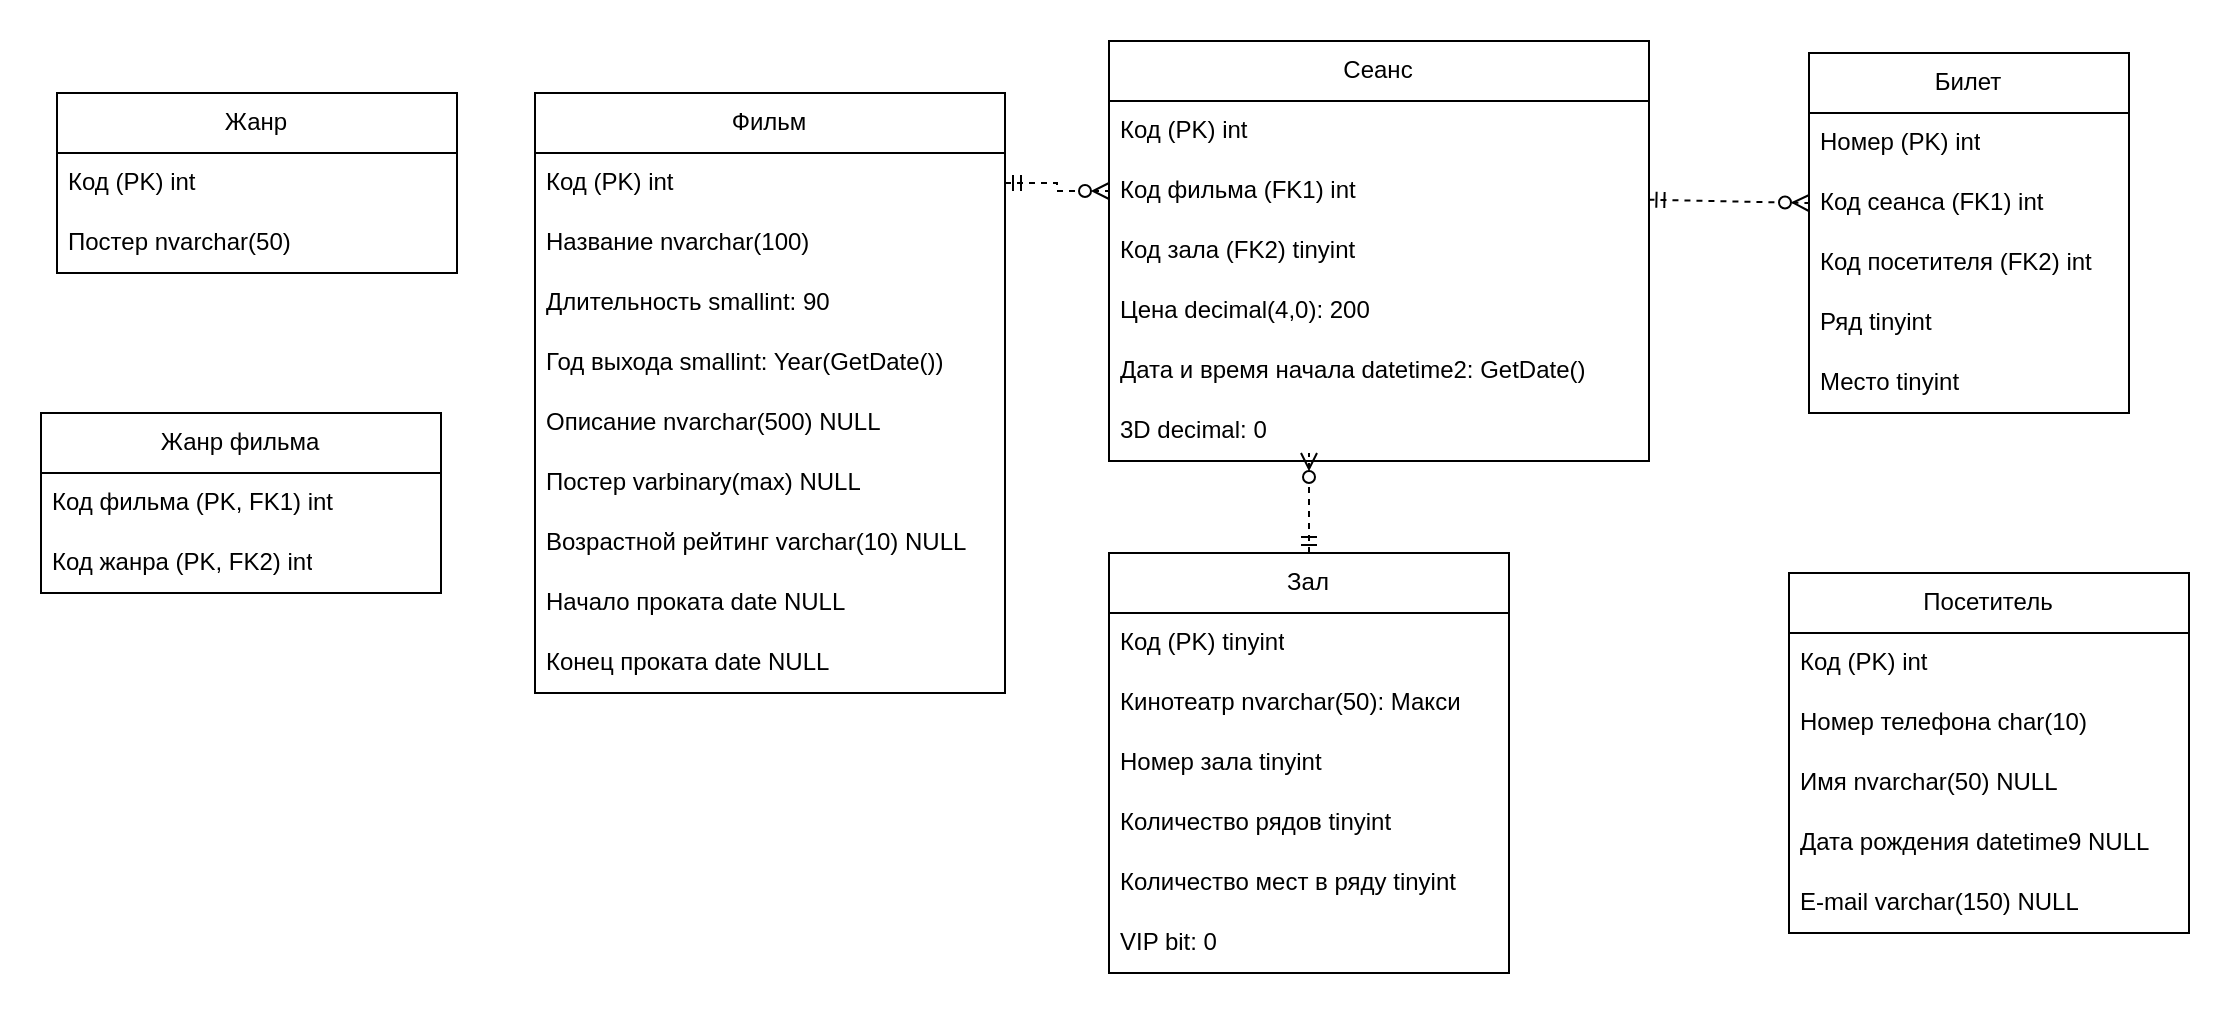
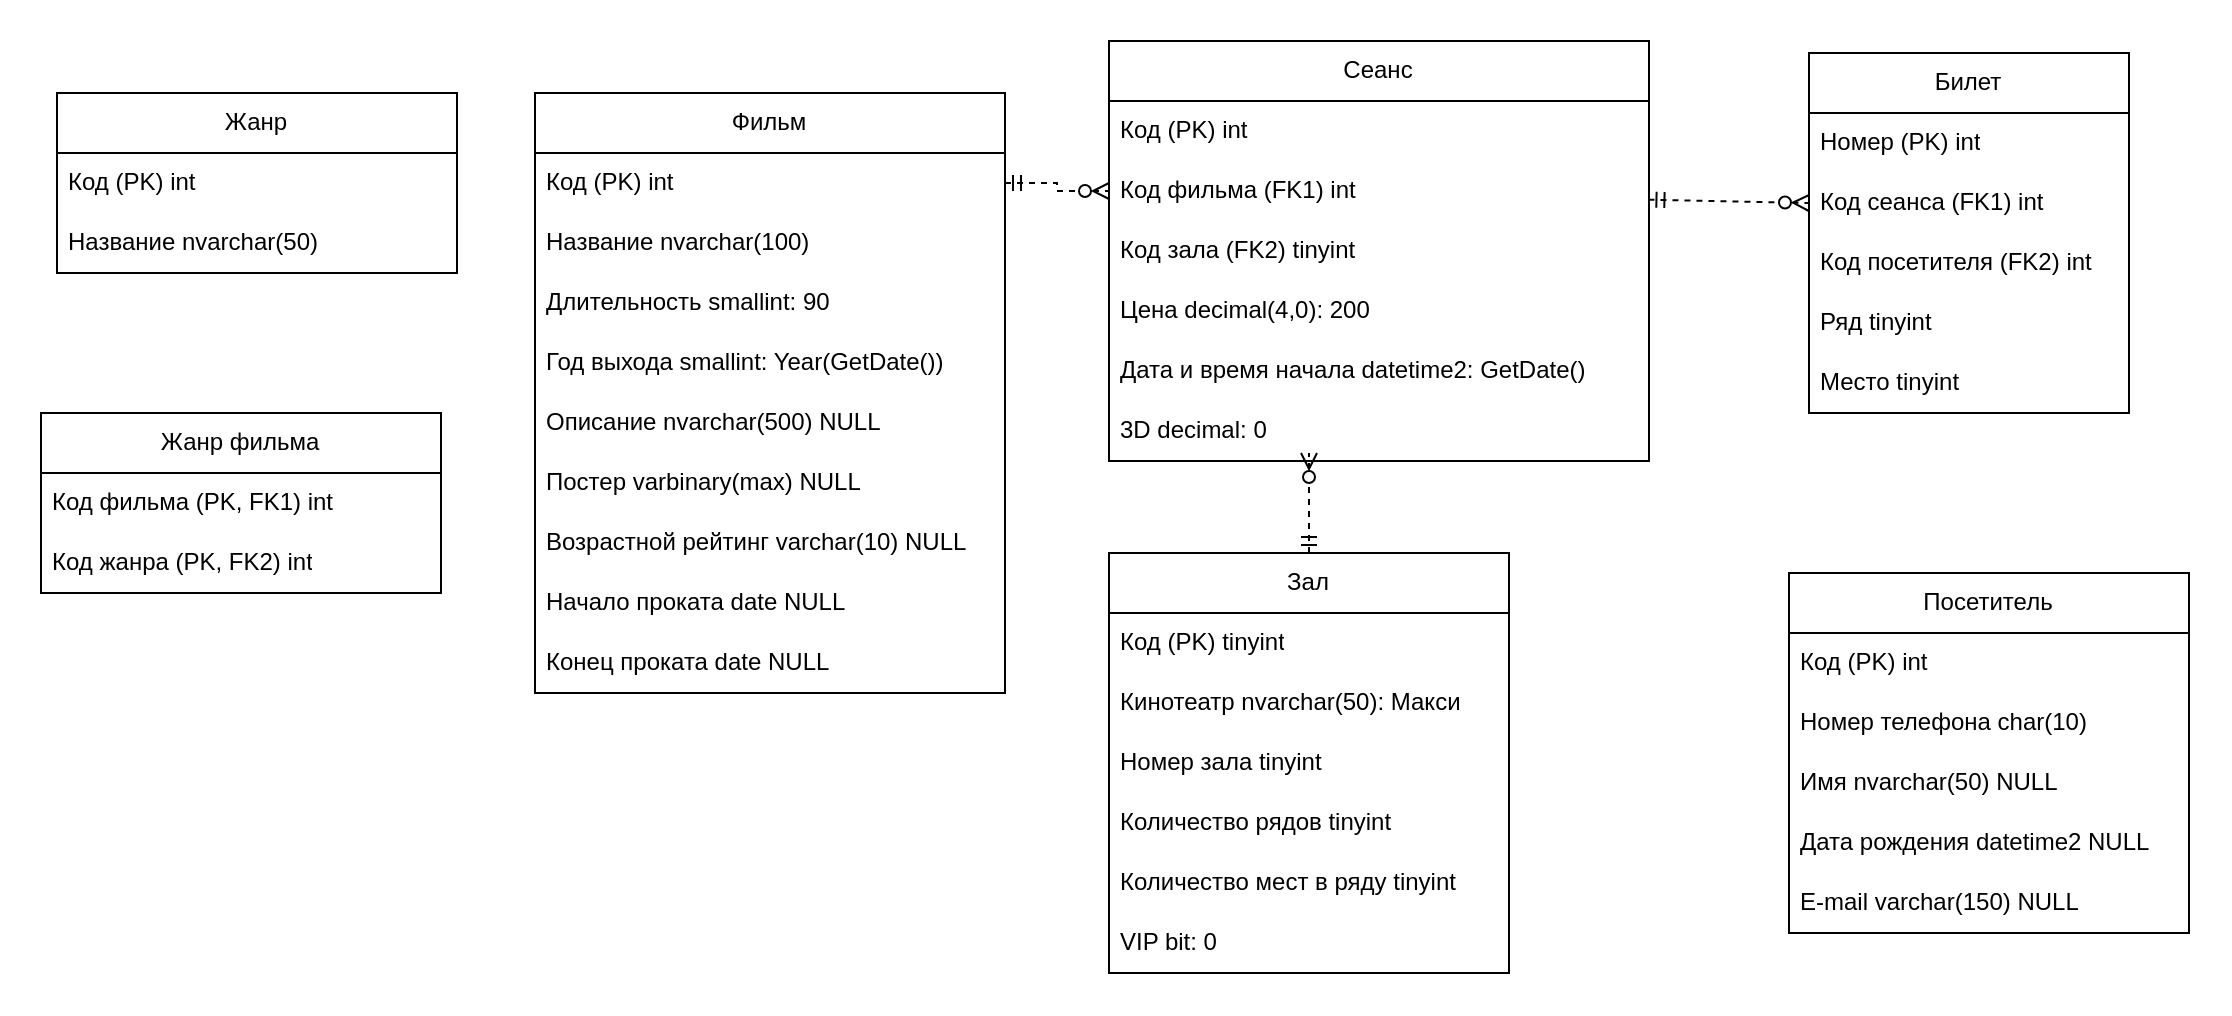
node "Постер nvarchar(50)": label "Постер nvarchar(50)" -> "Название nvarchar(50)"
node "Дата рождения datetime9 NULL": label "Дата рождения datetime9 NULL" -> "Дата рождения datetime2 NULL"
